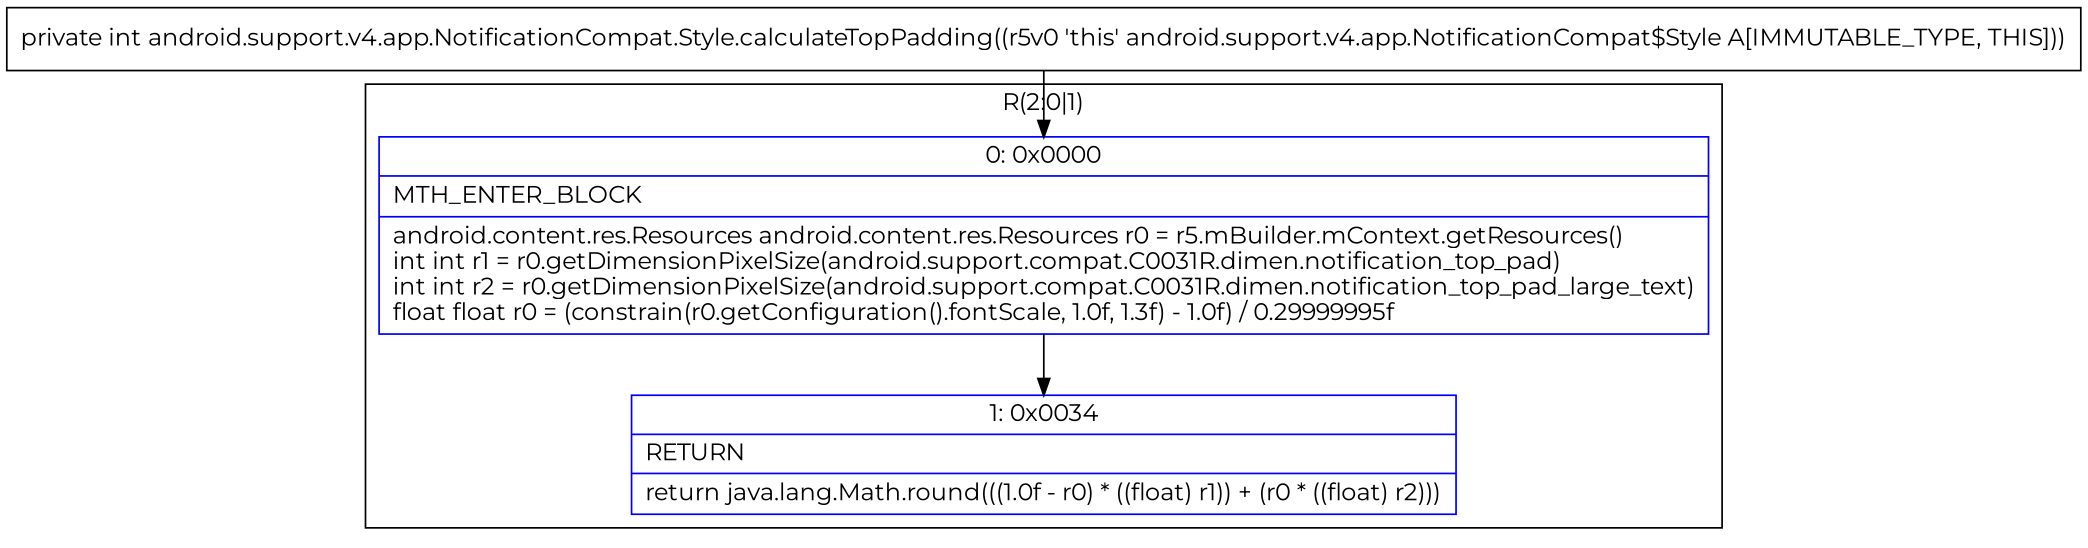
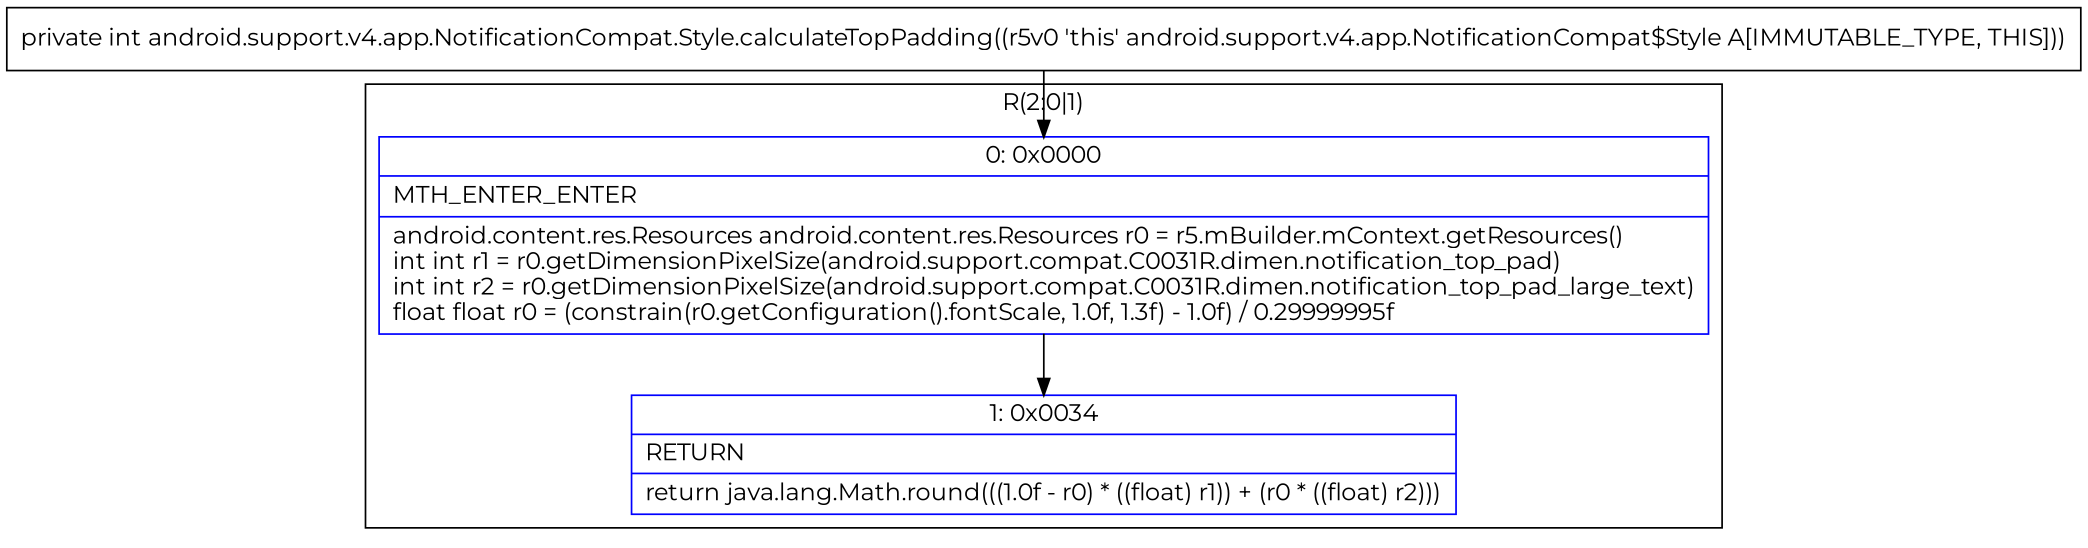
node "0: 0x0000": text "MTH_ENTER_BLOCK" -> "MTH_ENTER_ENTER"
